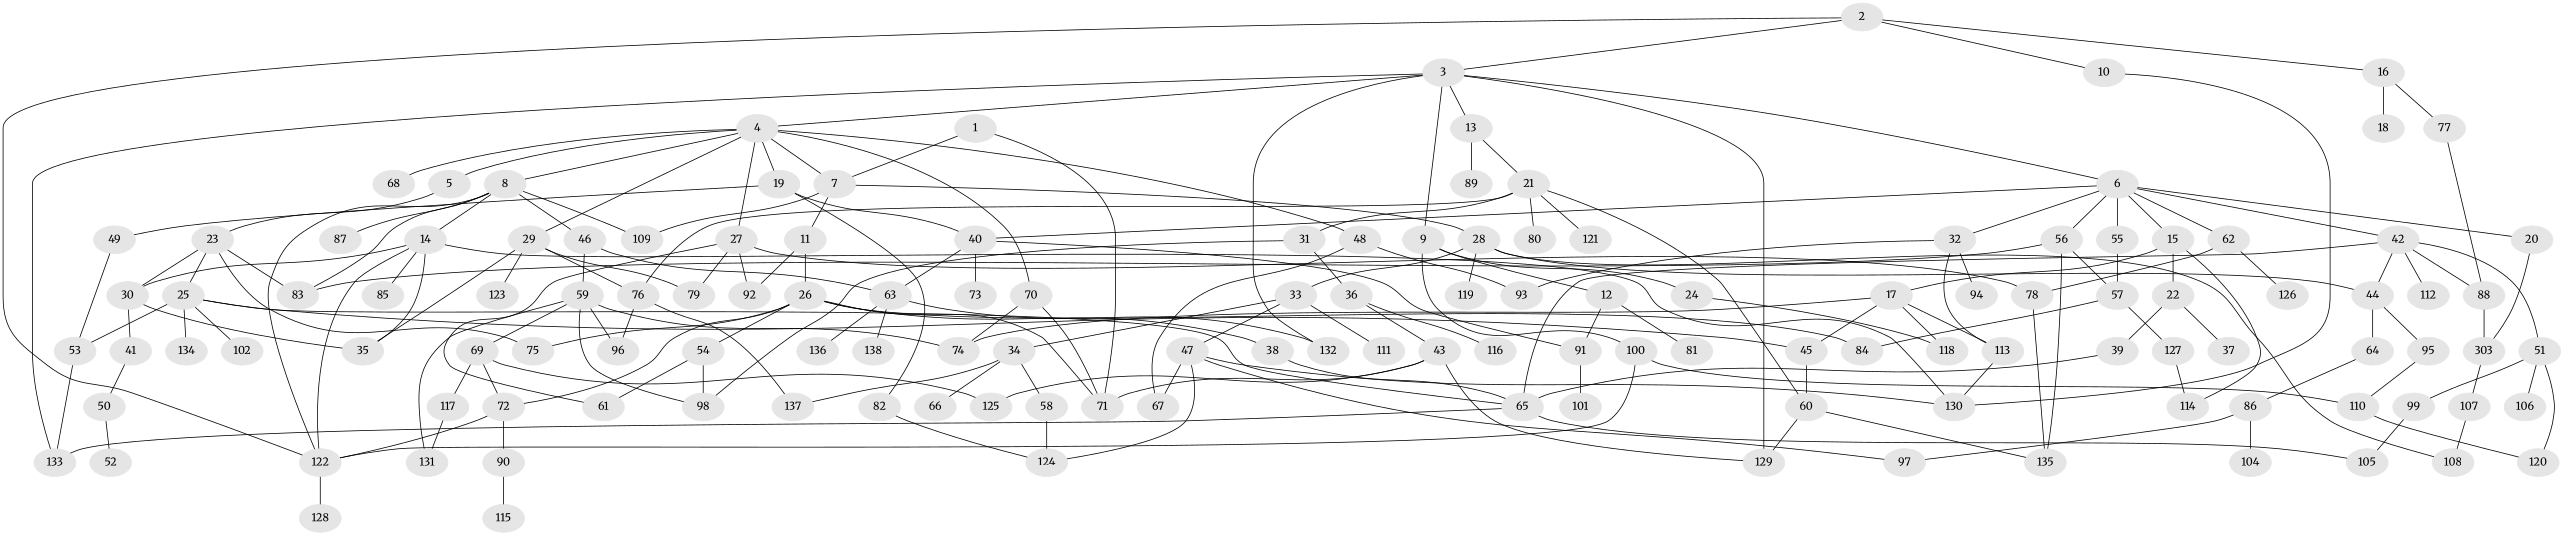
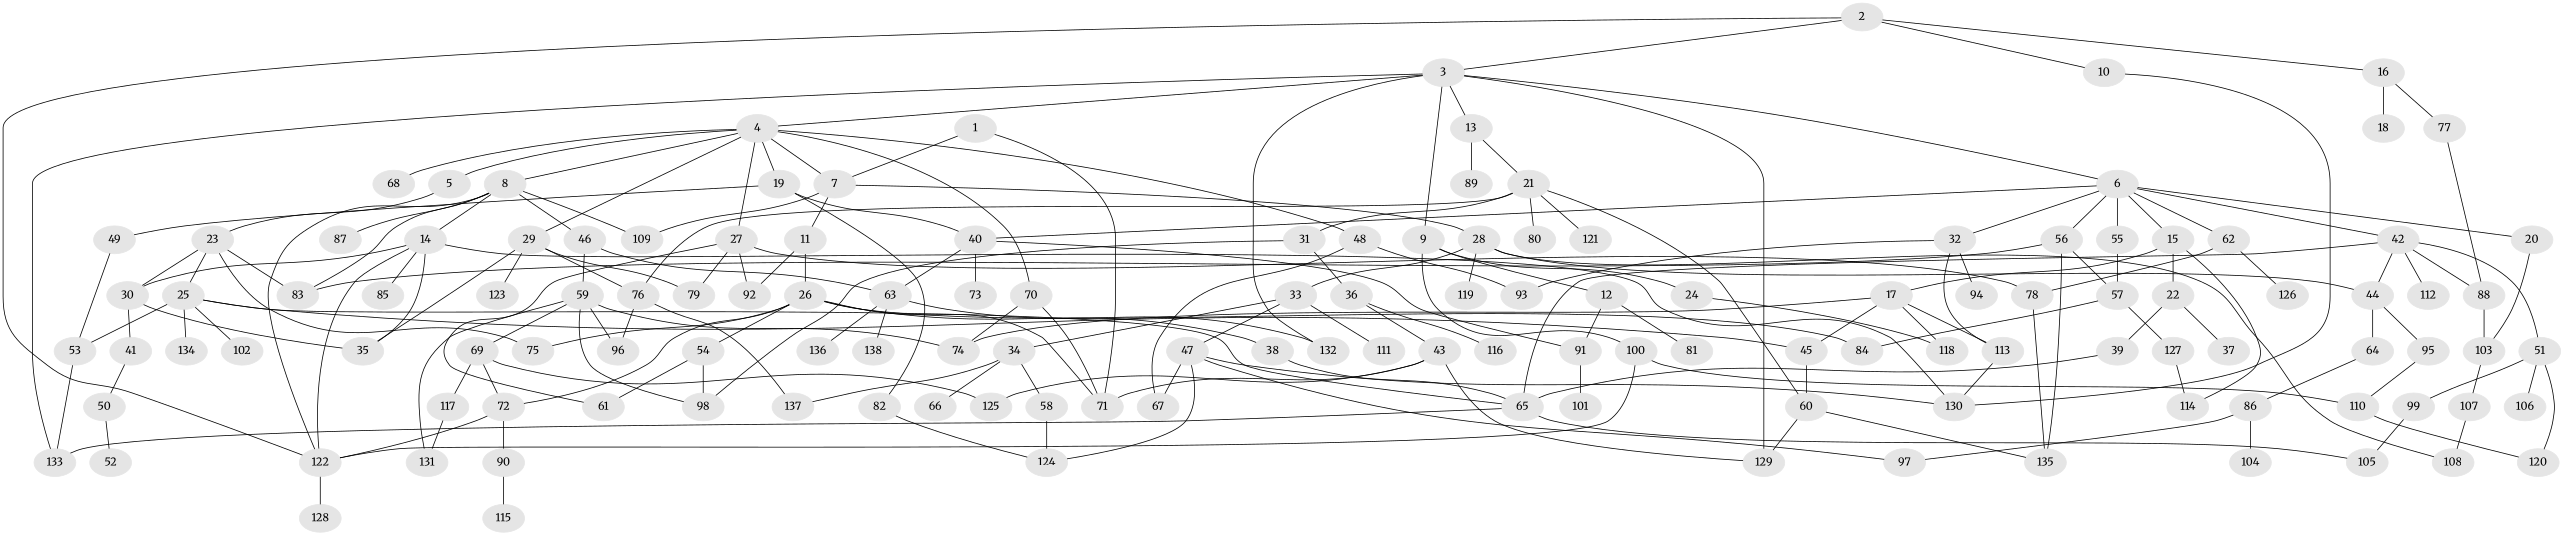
node "303": label "303" -> "103"
